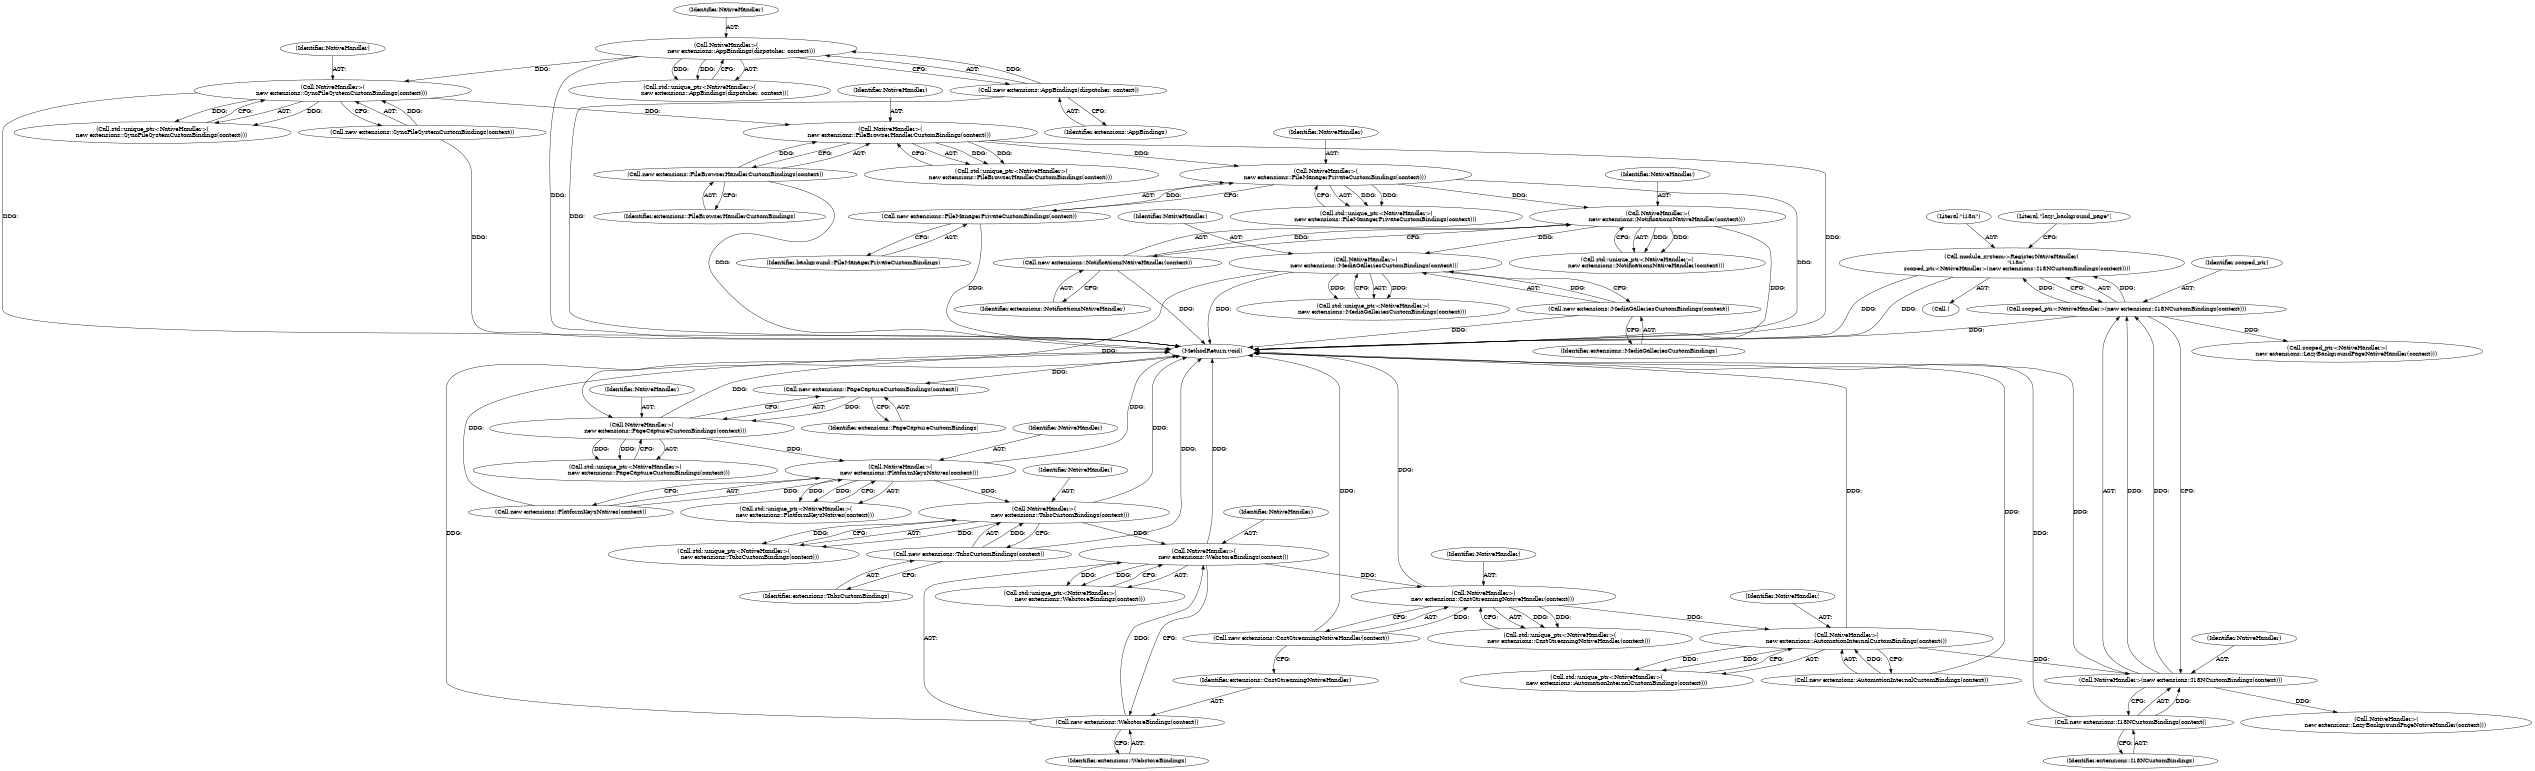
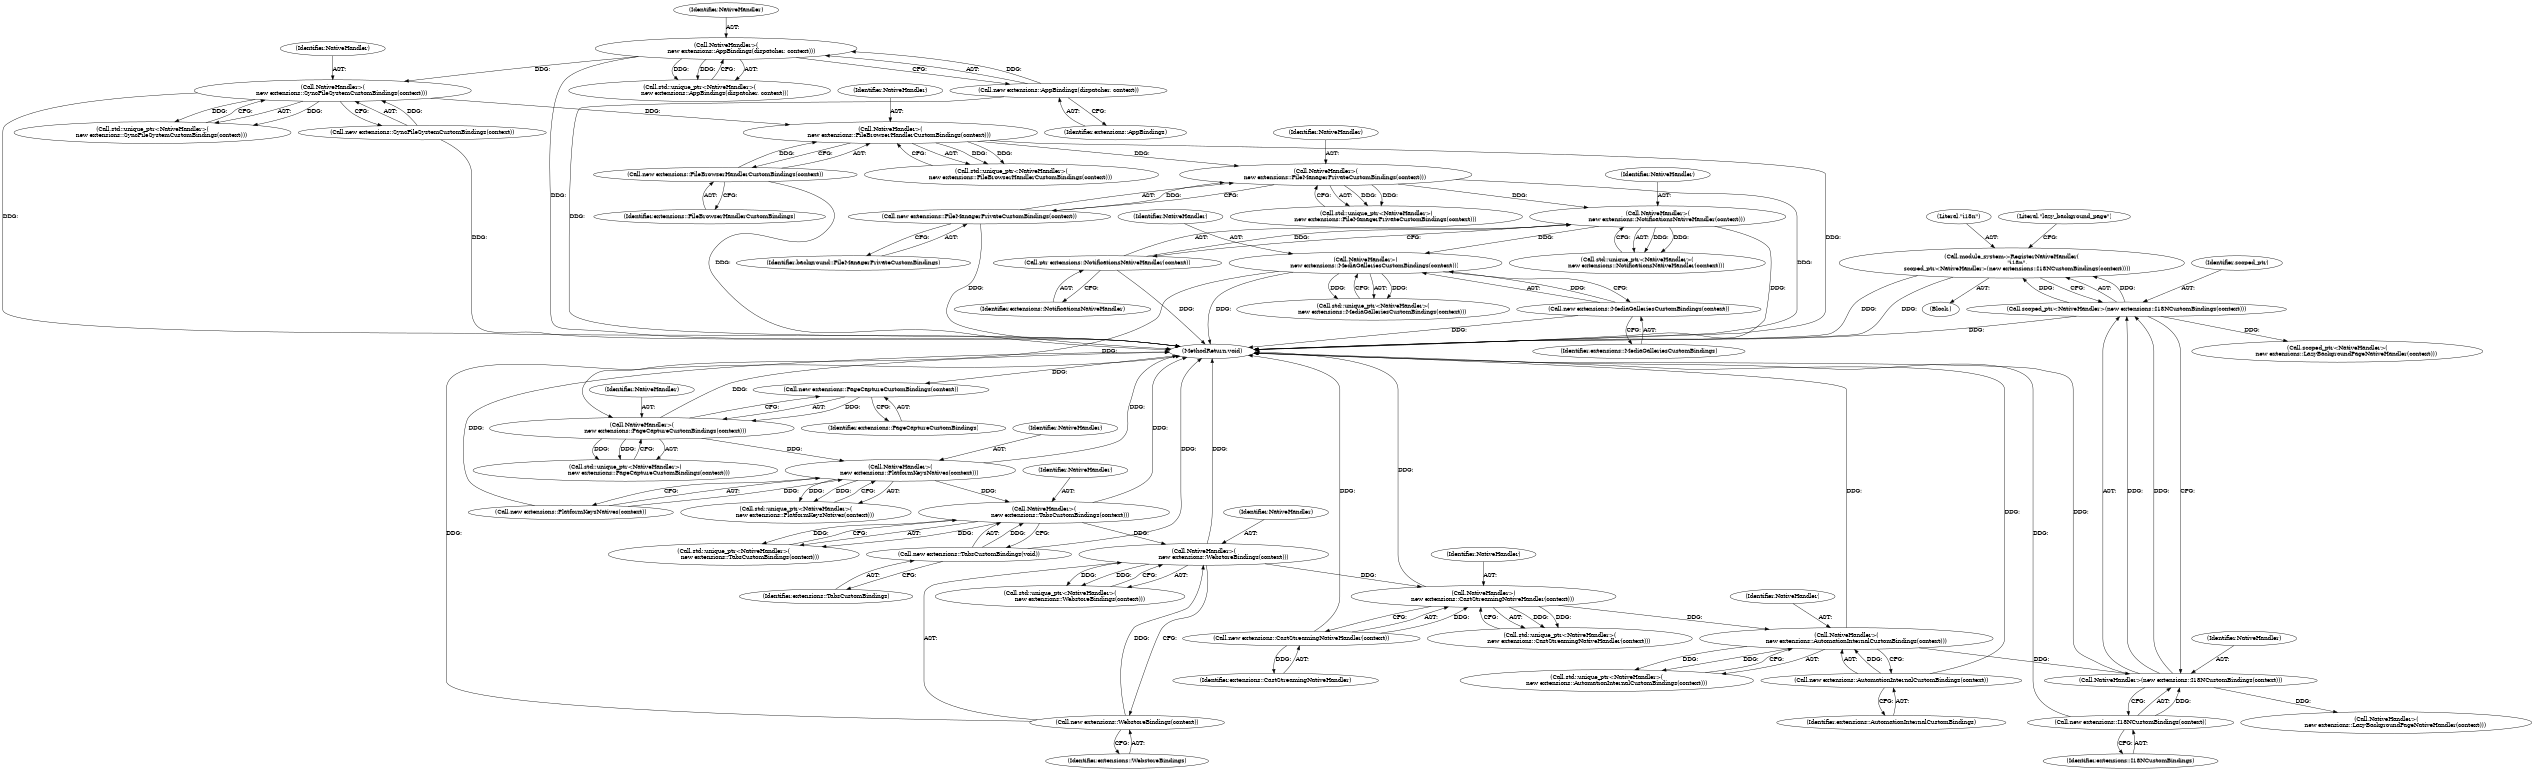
node "(Call,new extensions::NotificationsNativeHandler(context))": label "(Call,new extensions::NotificationsNativeHandler(context))" -> "(Call,ptr extensions::NotificationsNativeHandler(context))"
node "(Call,)": label "(Call,)" -> "(Block,)"
node "(Call,new extensions::TabsCustomBindings(context))": label "(Call,new extensions::TabsCustomBindings(context))" -> "(Call,new extensions::TabsCustomBindings(void))"
edge "(Call,new extensions::CastStreamingNativeHandler(context))" -> "(Identifier,extensions::CastStreamingNativeHandler)": label "CFG: " -> "DDG: "
edge "(Identifier,extensions::CastStreamingNativeHandler)" -> "(Call,new extensions::WebstoreBindings(context))": now "(Identifier,extensions::CastStreamingNativeHandler)" -> "(Call,new extensions::CastStreamingNativeHandler(context))"
node "(Identifier,extensions::AutomationInternalCustomBindings)": added
